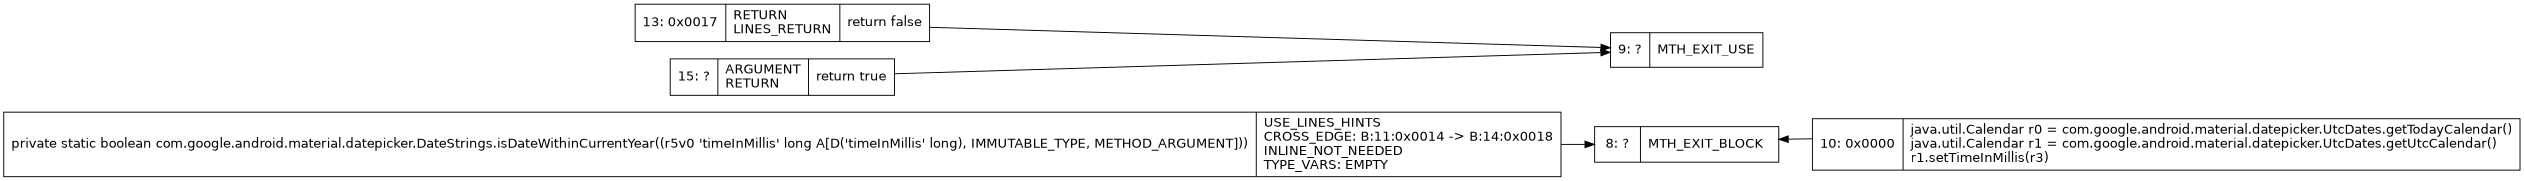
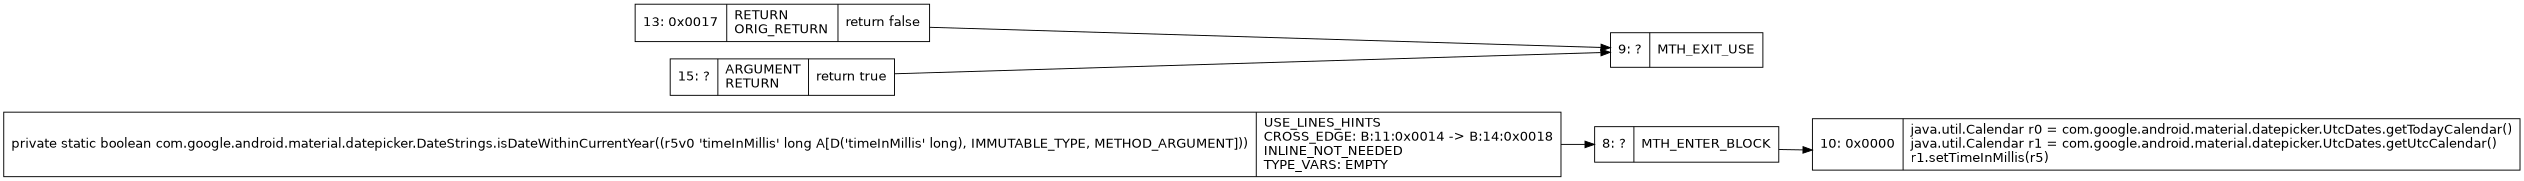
node "13: 0x0017": text "LINES_RETURN" -> "ORIG_RETURN"
edge "10: 0x0000" -> "8: ?": reversed
node "8: ?": text "MTH_EXIT_BLOCK" -> "MTH_ENTER_BLOCK"
node "10: 0x0000": text "r1.setTimeInMillis(r3)" -> "r1.setTimeInMillis(r5)"
